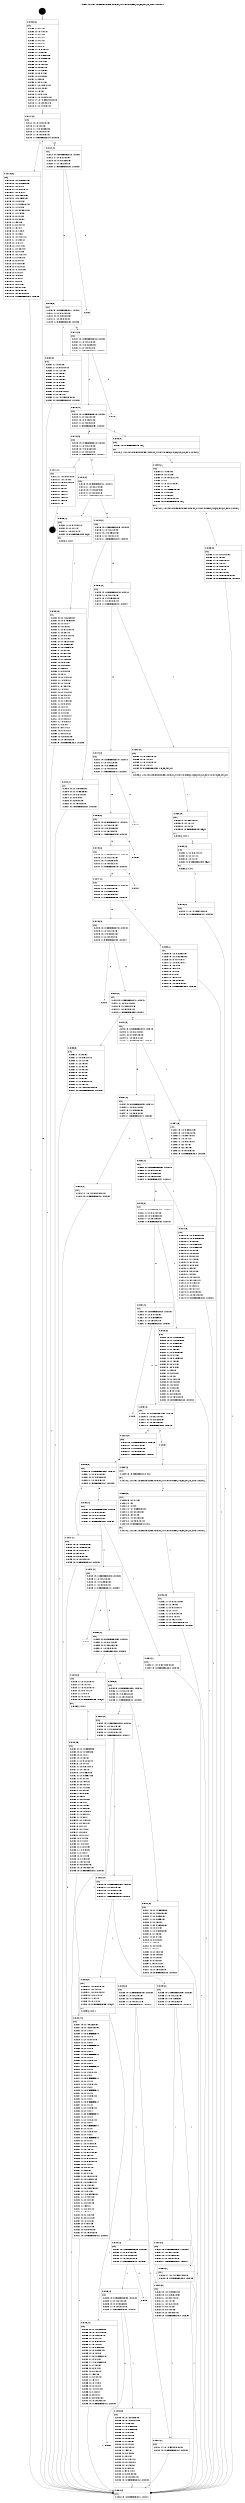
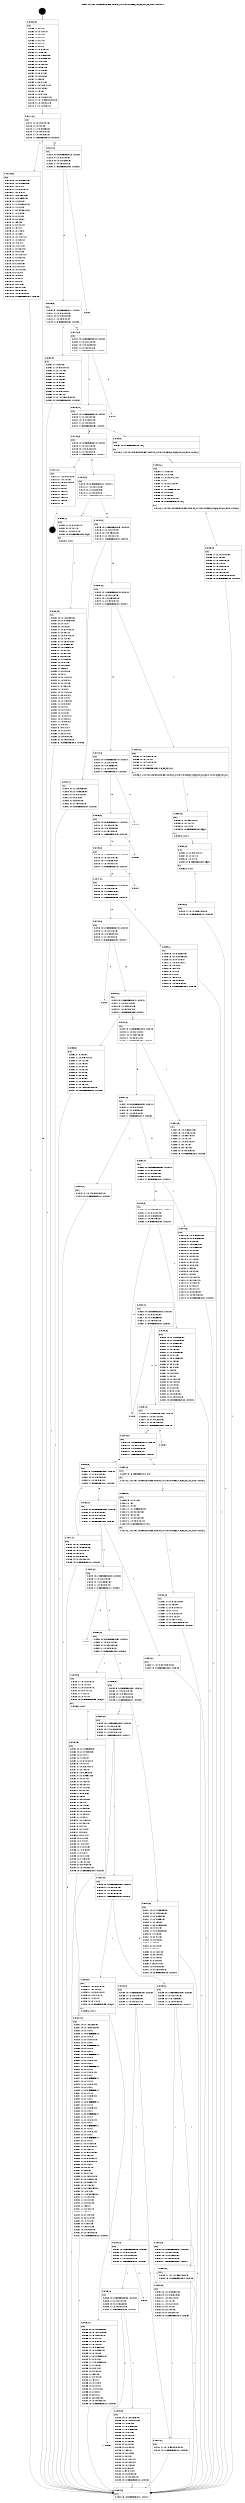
edge "0x40181f [28]" -> "0x40183b [28]": now "0x40181f [28]" -> "0x4022fd"
edge "0x401be8" -> "0x402057 [5]": now "0x401873 [28]" -> "0x402057 [5]"
